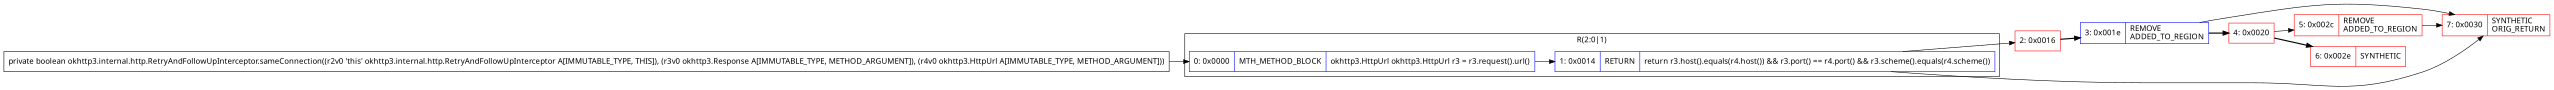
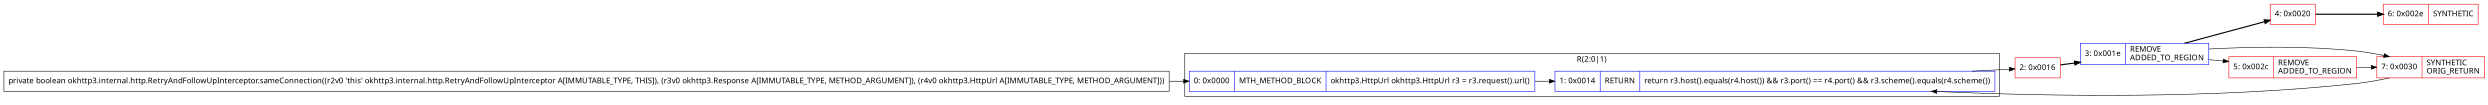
edge "4: 0x0020" -> "5: 0x002c": now "3: 0x001e" -> "5: 0x002c"
edge "1: 0x0014" -> "7: 0x0030": reversed
